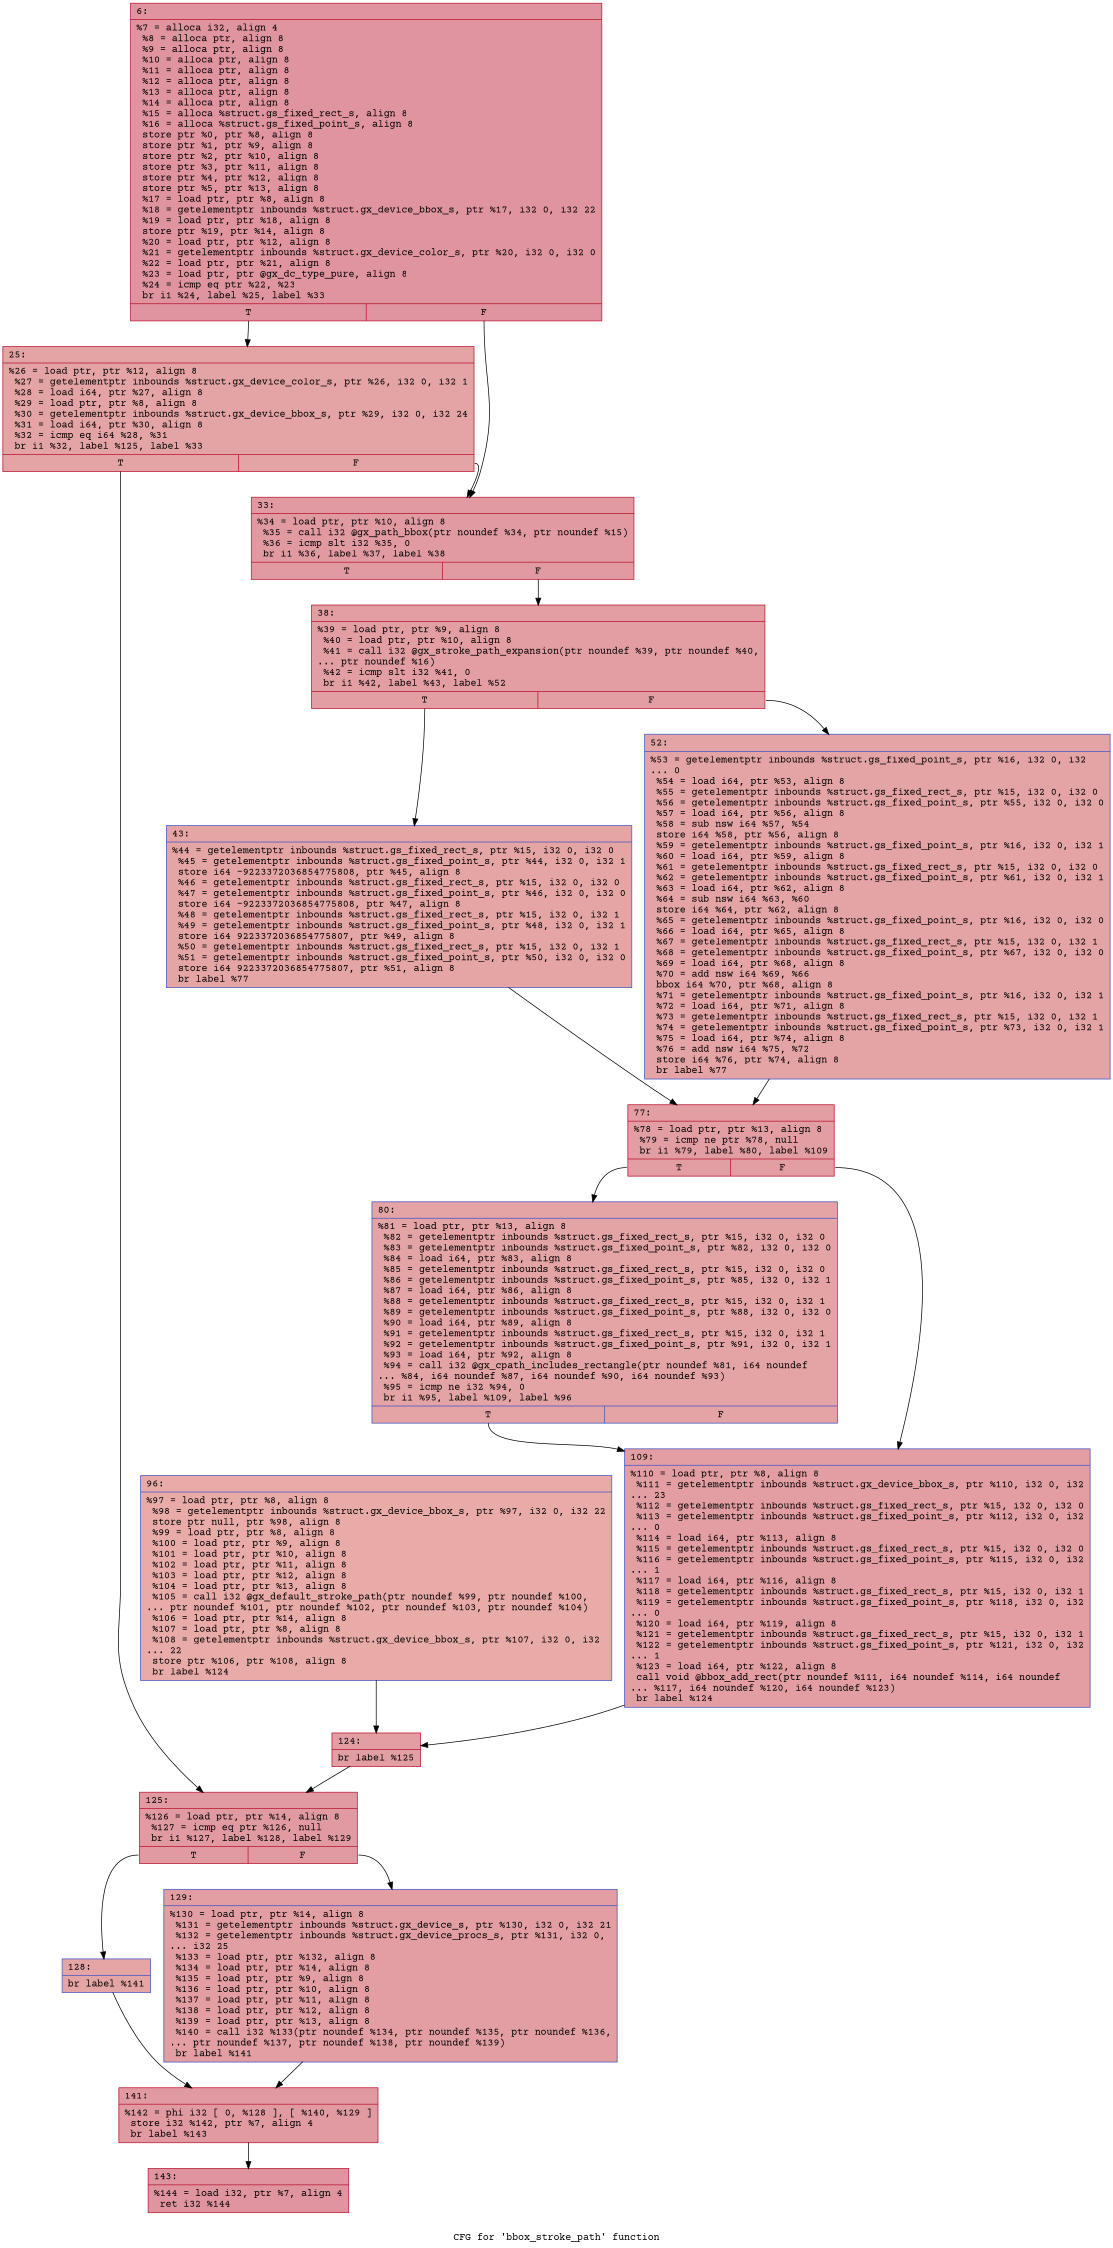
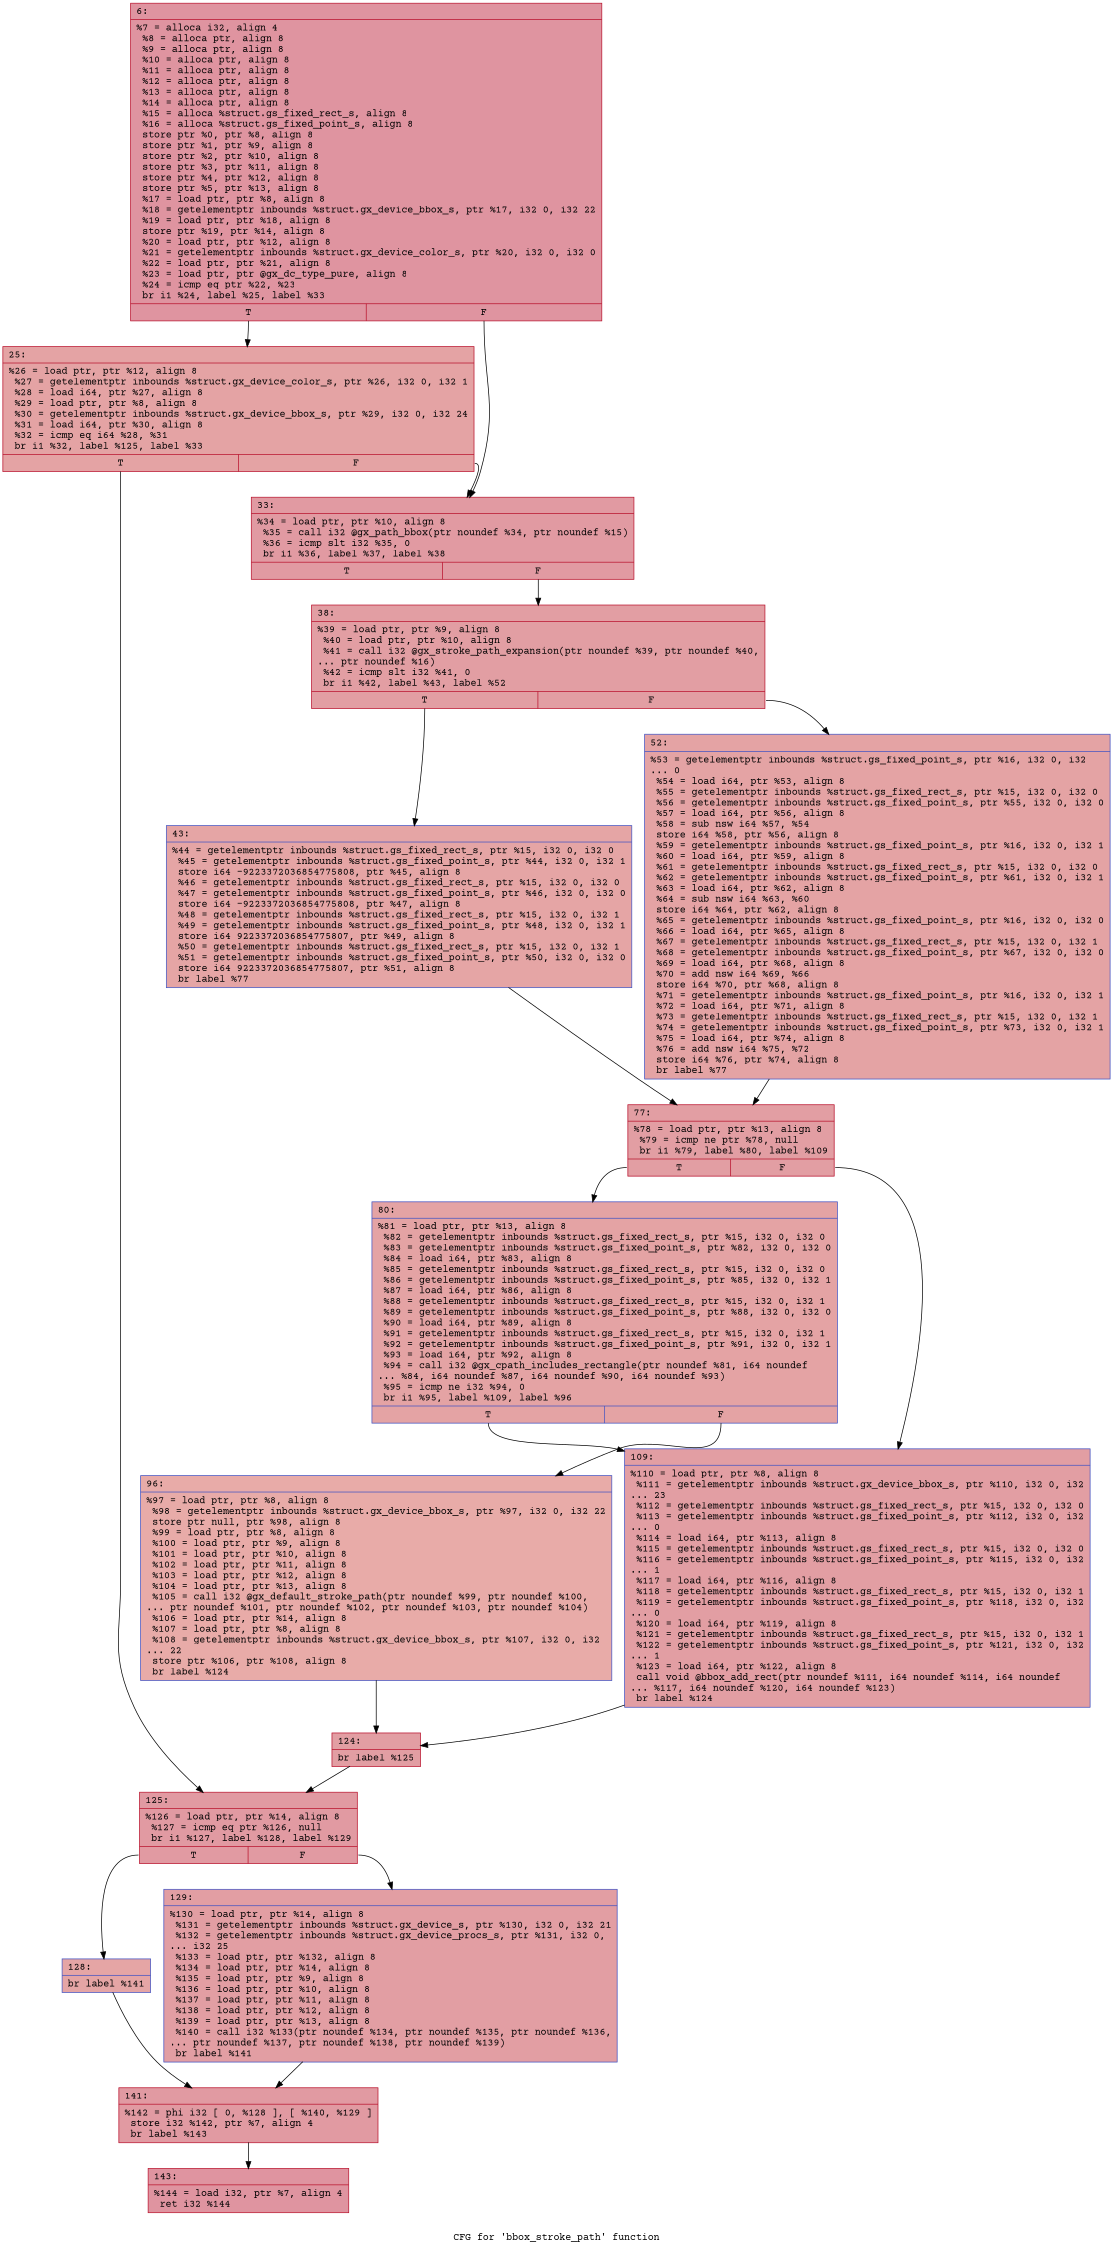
node "52:": text "bbox i64 %70, ptr %68, align 8" -> "store i64 %70, ptr %68, align 8"
edge "80:" -> "96:": added
